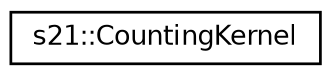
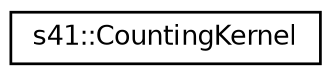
node "s21::CountingKernel": label "s21::CountingKernel" -> "s41::CountingKernel"
